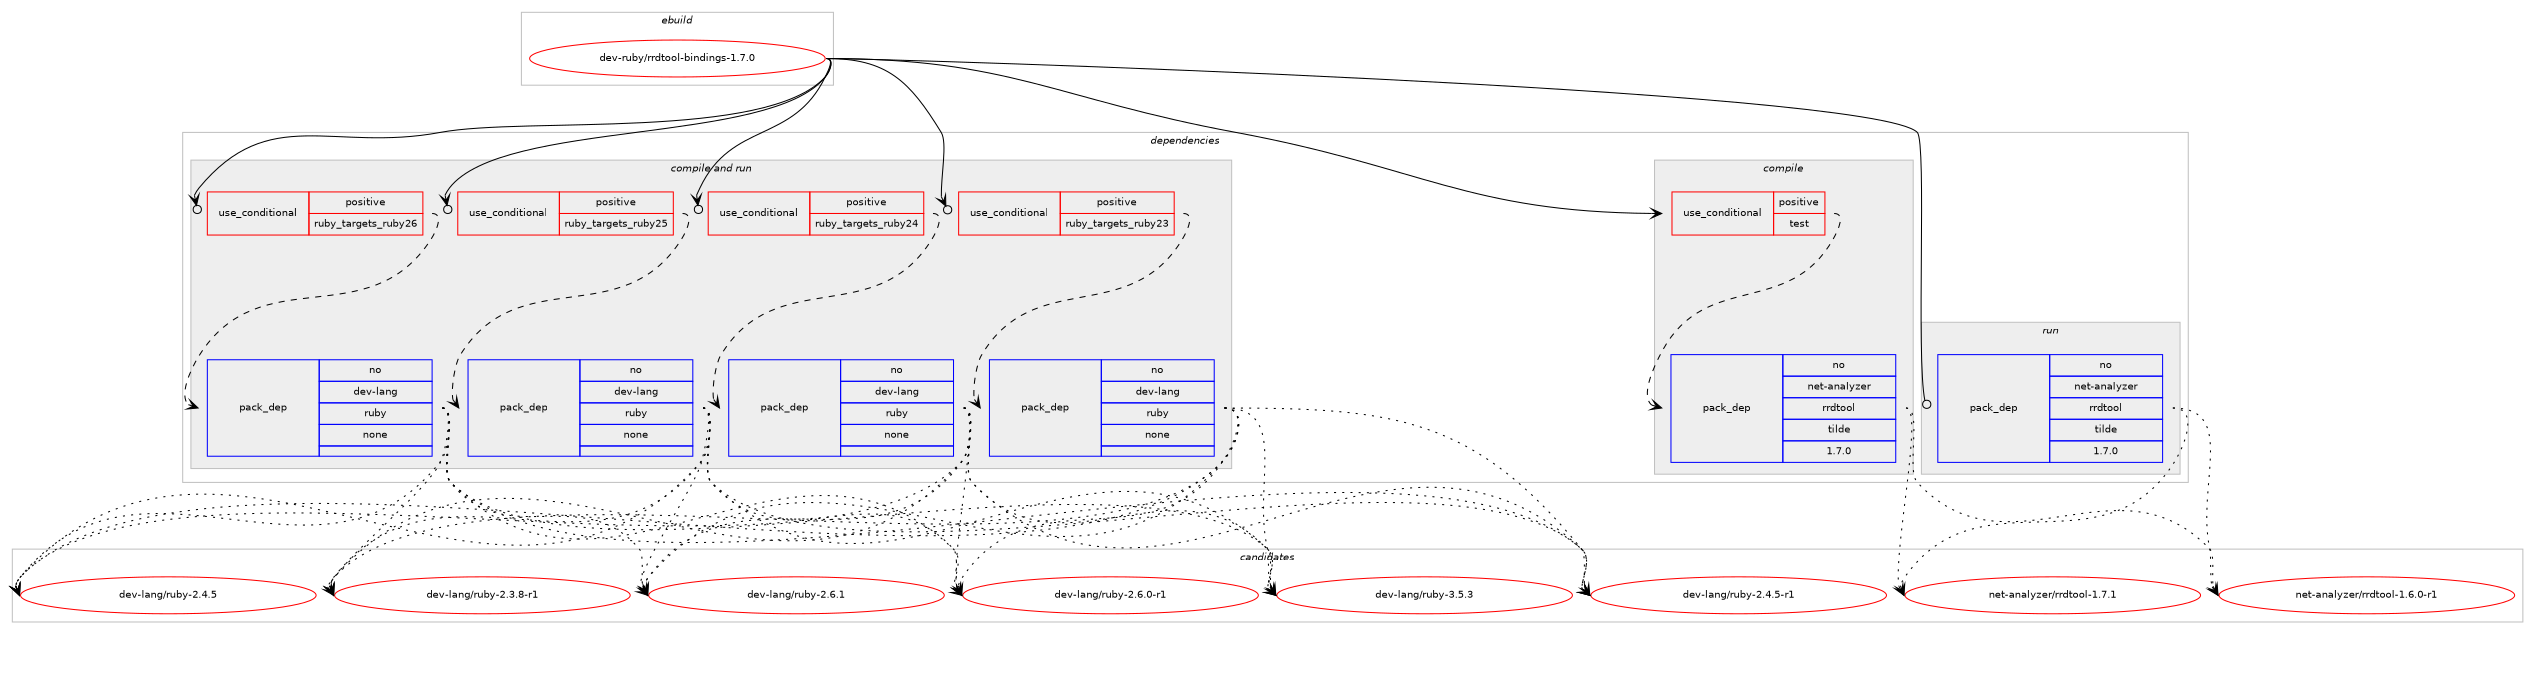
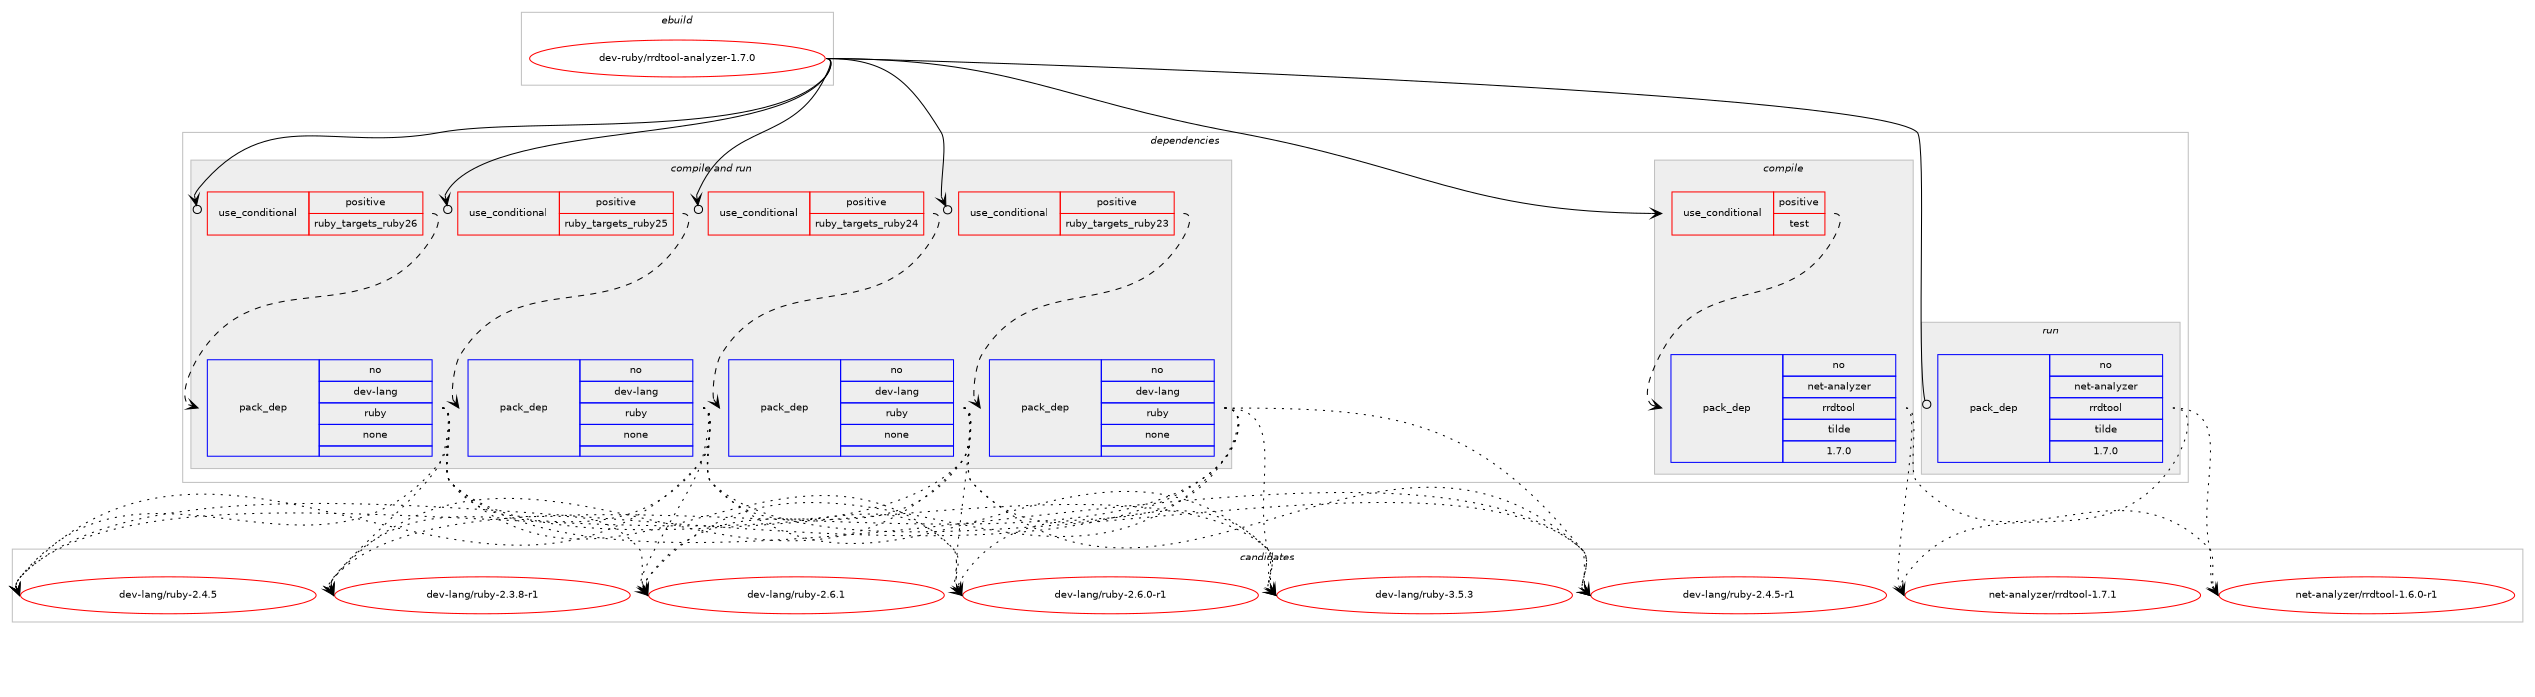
node "dev-ruby/rrdtool-bindings-1.7.0": label "dev-ruby/rrdtool-bindings-1.7.0" -> "dev-ruby/rrdtool-analyzer-1.7.0"
